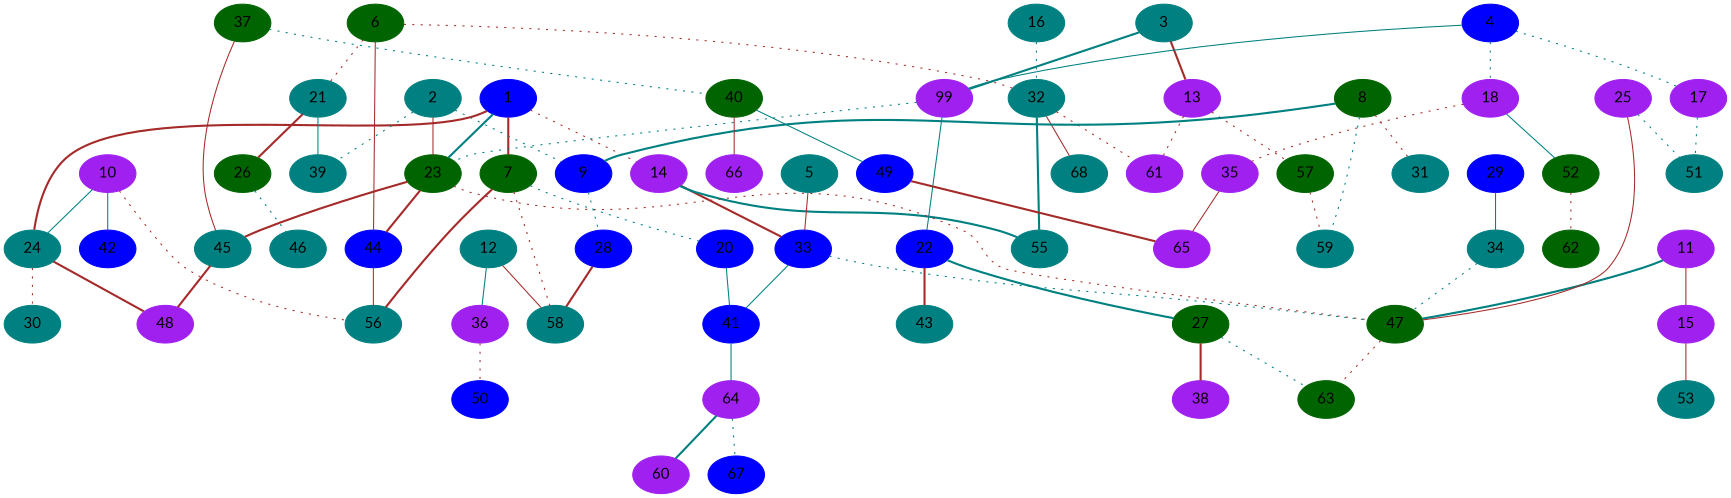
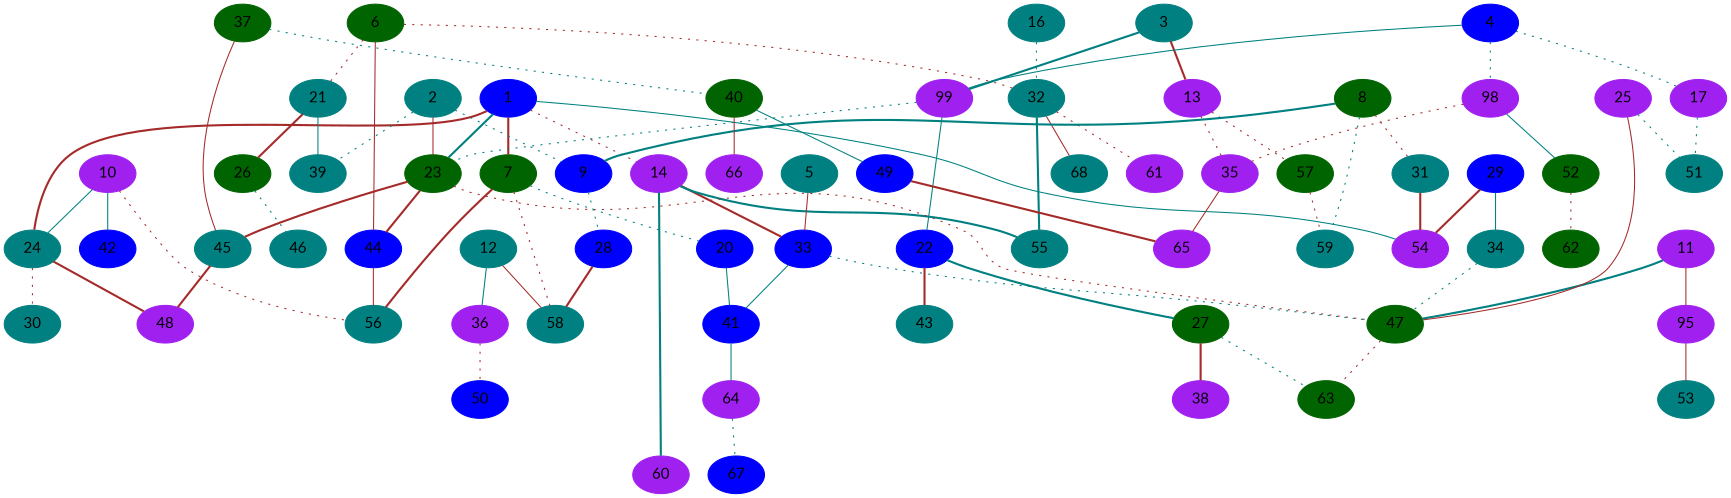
node "18": label "18" -> "98"
edge "13" -- "61": now "13" -- "35"
node "54": added
node "15": label "15" -> "95"
edge "64" -- "60": now "14" -- "60"
